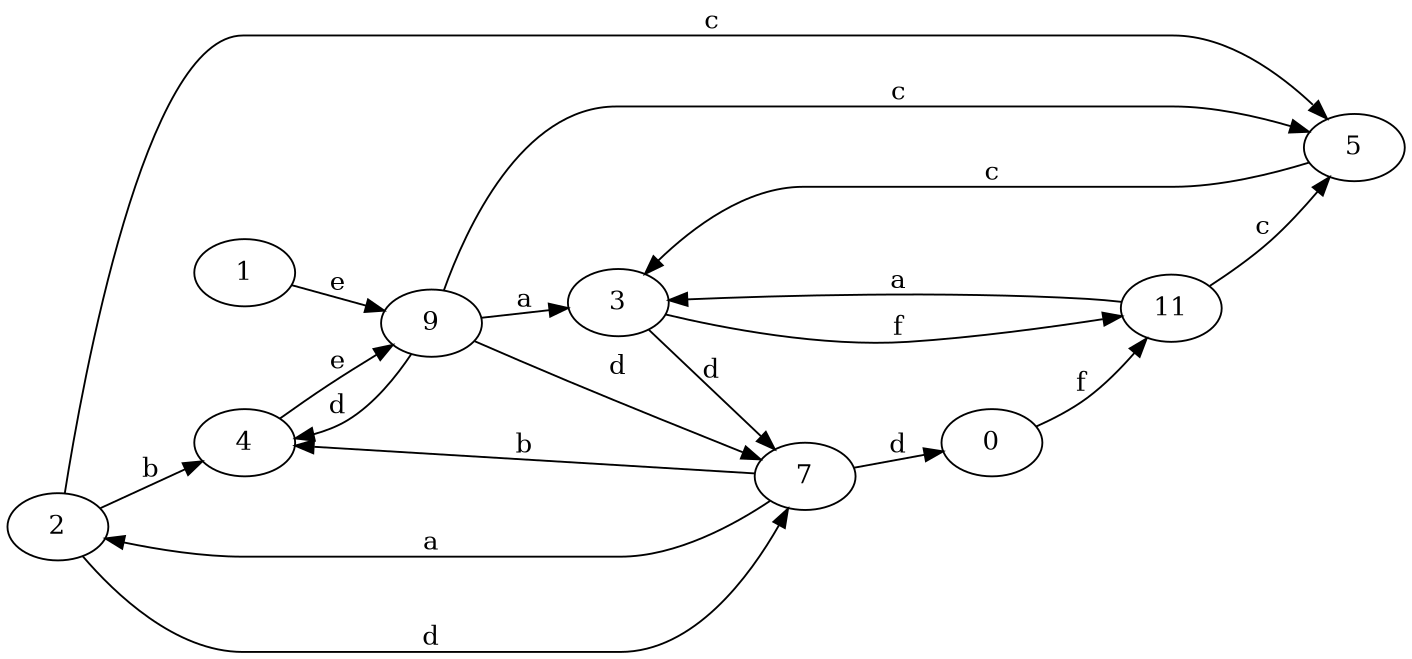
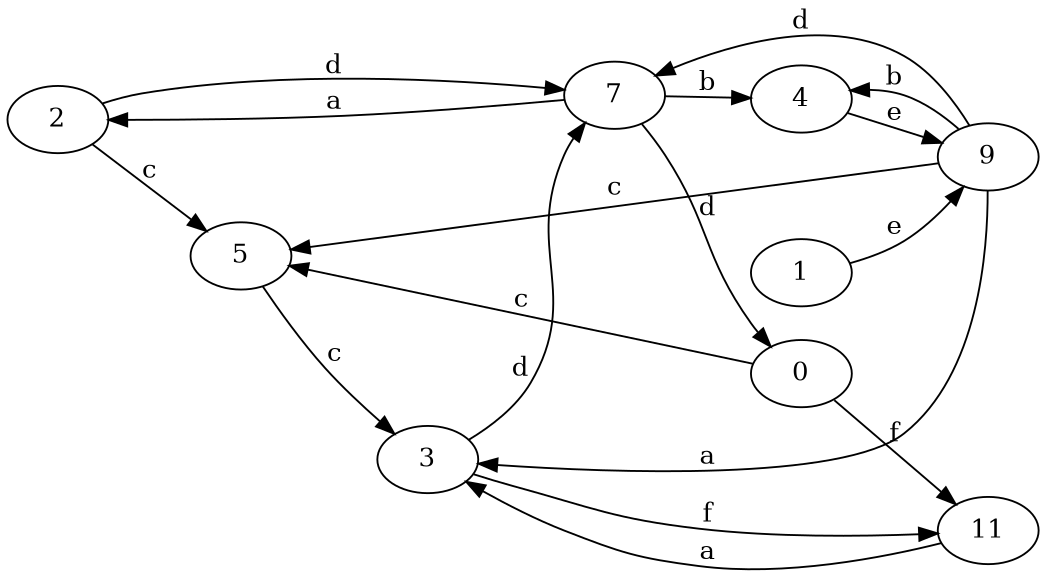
edge "11" -> "5": now "0" -> "5"
edge "9" -> "4": label "d" -> "b"
edge "2" -> "4": removed, label "b"
